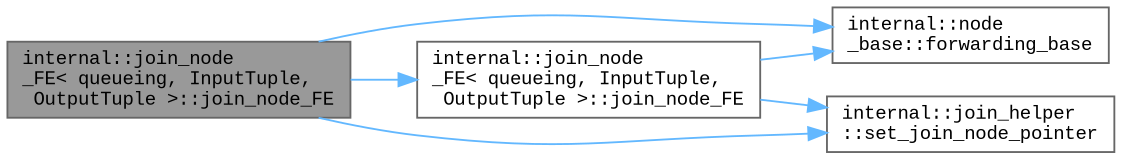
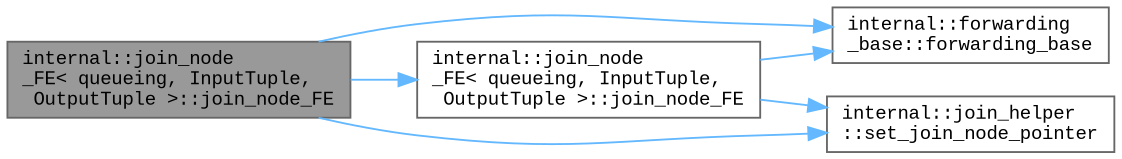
node "internal::node _base::forwarding_base": label "internal::node _base::forwarding_base" -> "internal::forwarding _base::forwarding_base"
